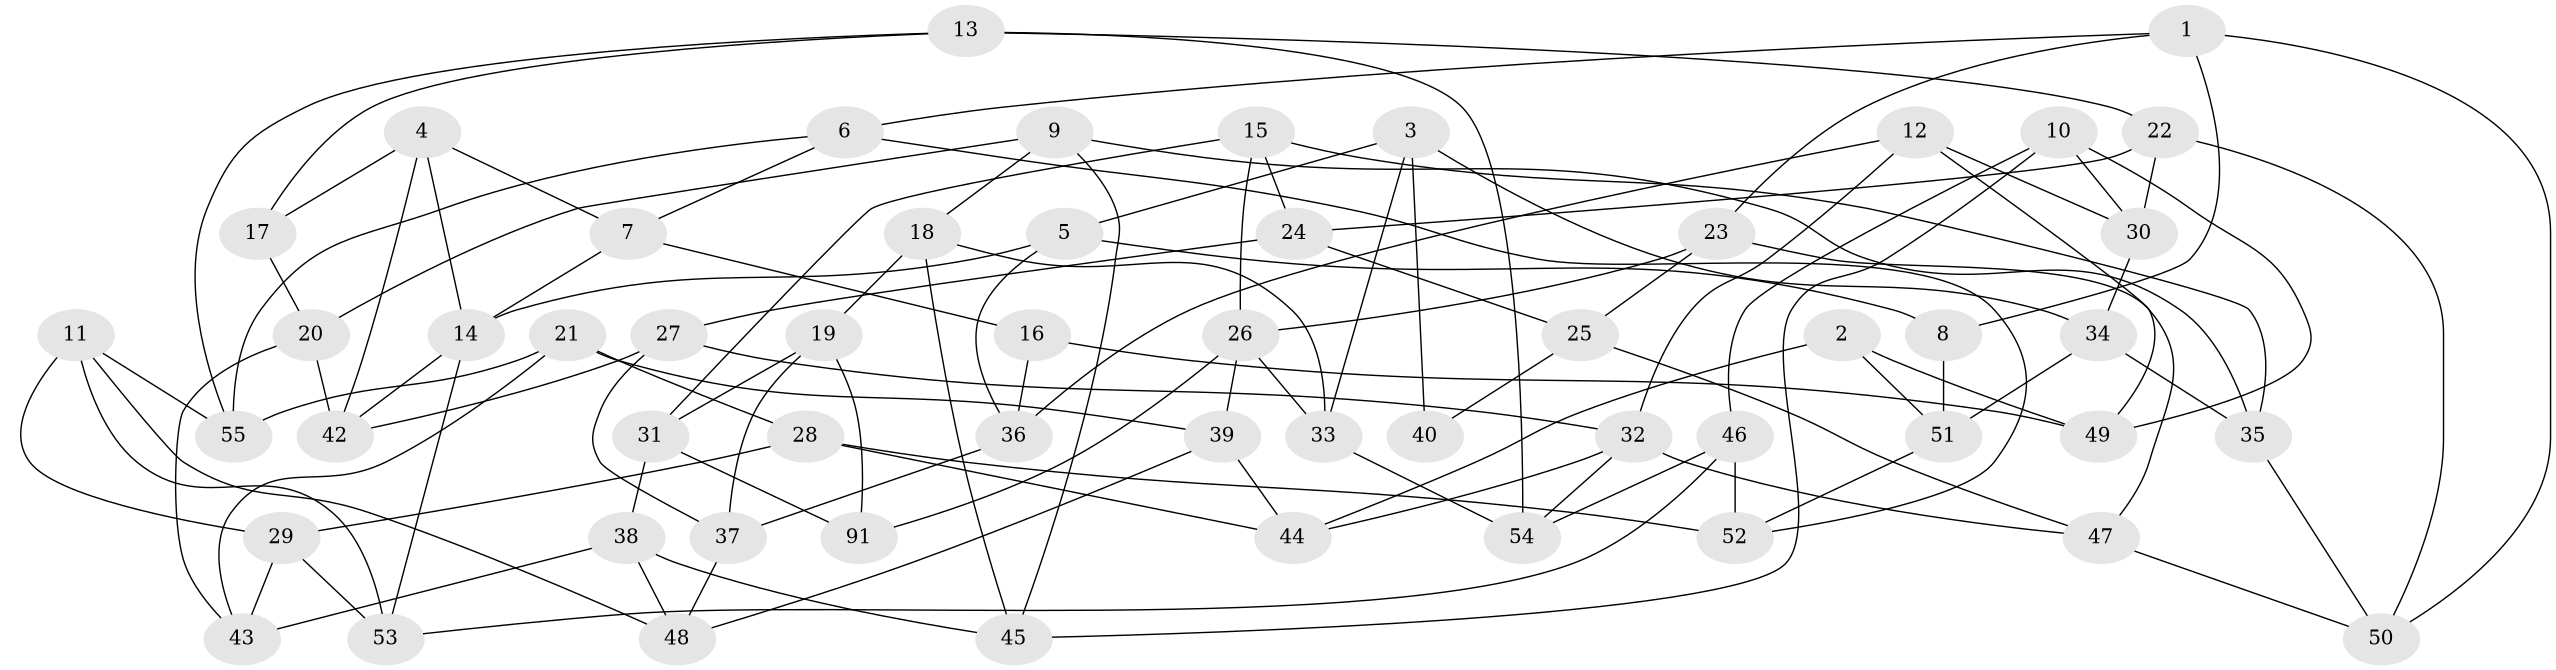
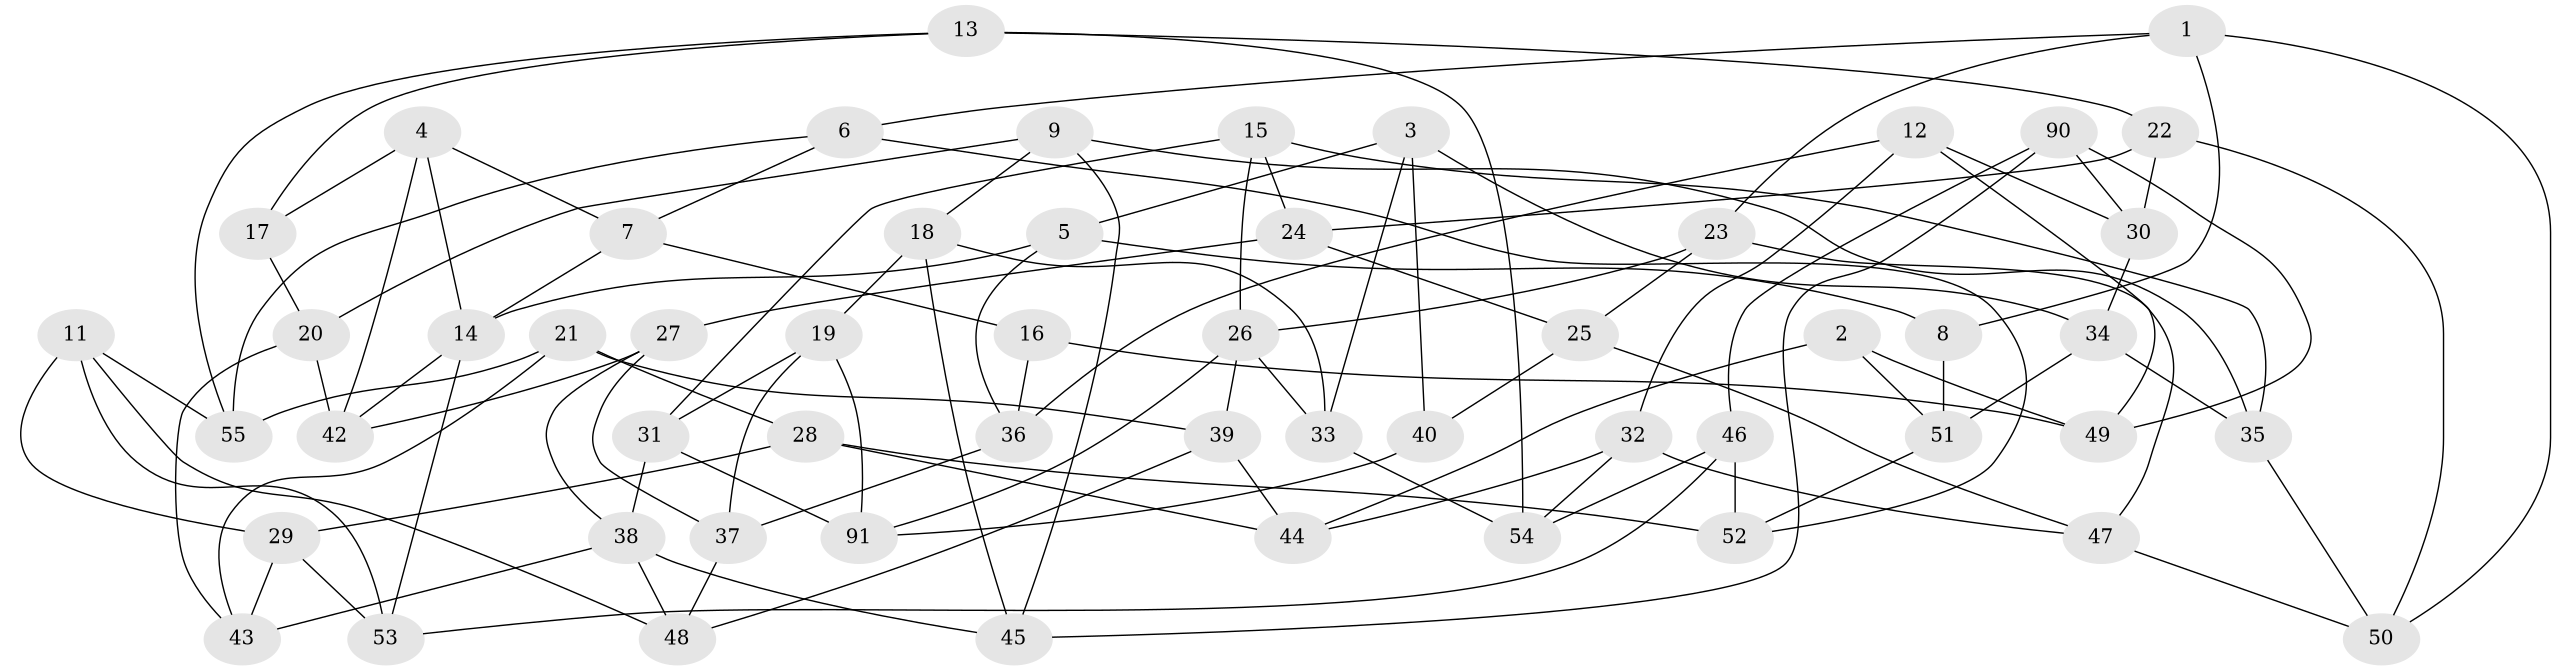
node "10": label "10" -> "90"
edge "27" -- "32": now "27" -- "38"
edge "40" -- "91": added
